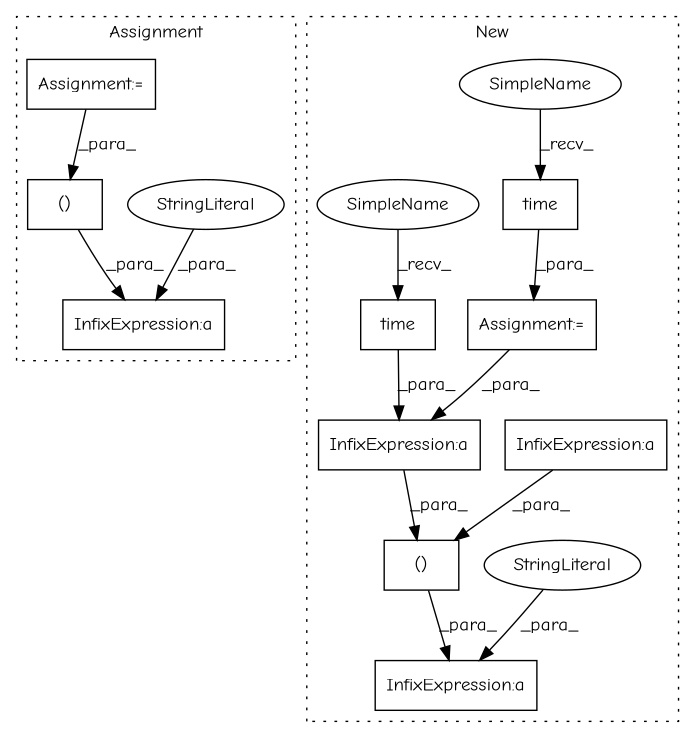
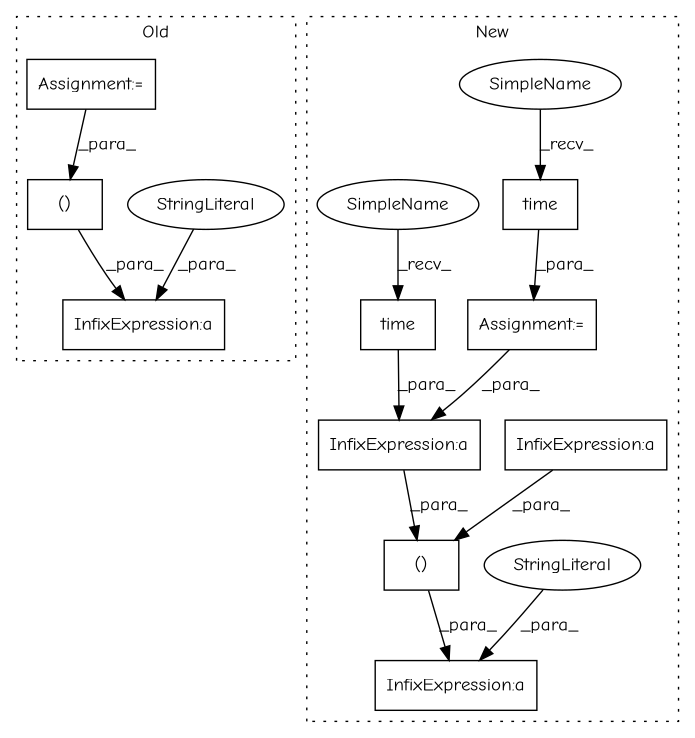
cluster "Assignment": label "Assignment" -> "Old"
